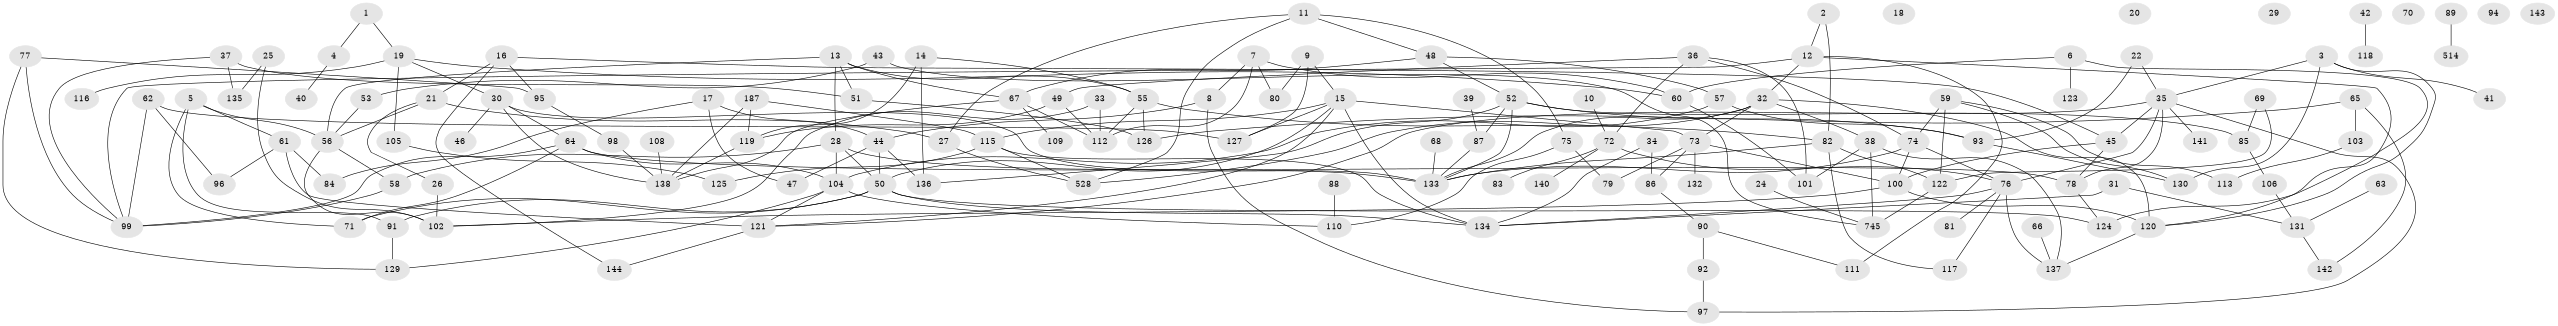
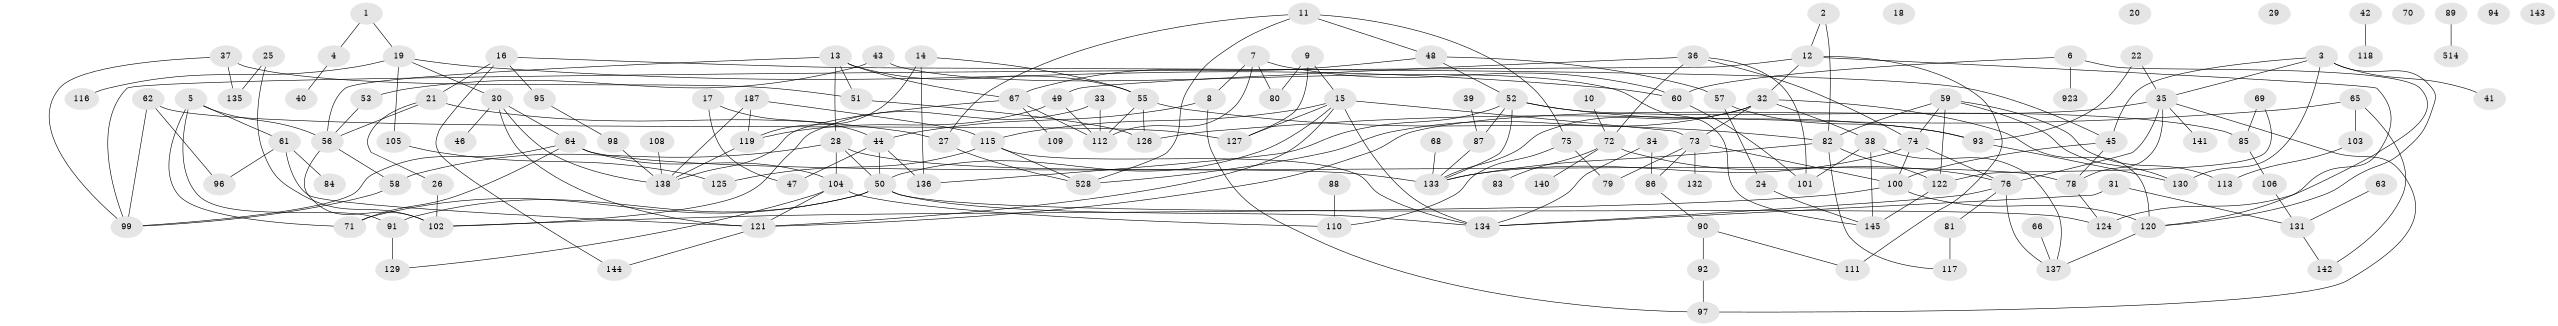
node "77": removed
node "123": label "123" -> "923"
edge "59" -- "82": added
edge "35" -- "45": now "3" -- "45"
edge "57" -- "104": now "57" -- "24"
edge "17" -- "84": removed
edge "30" -- "133": now "30" -- "121"
node "745": label "745" -> "145"
edge "76" -- "117": now "81" -- "117"
